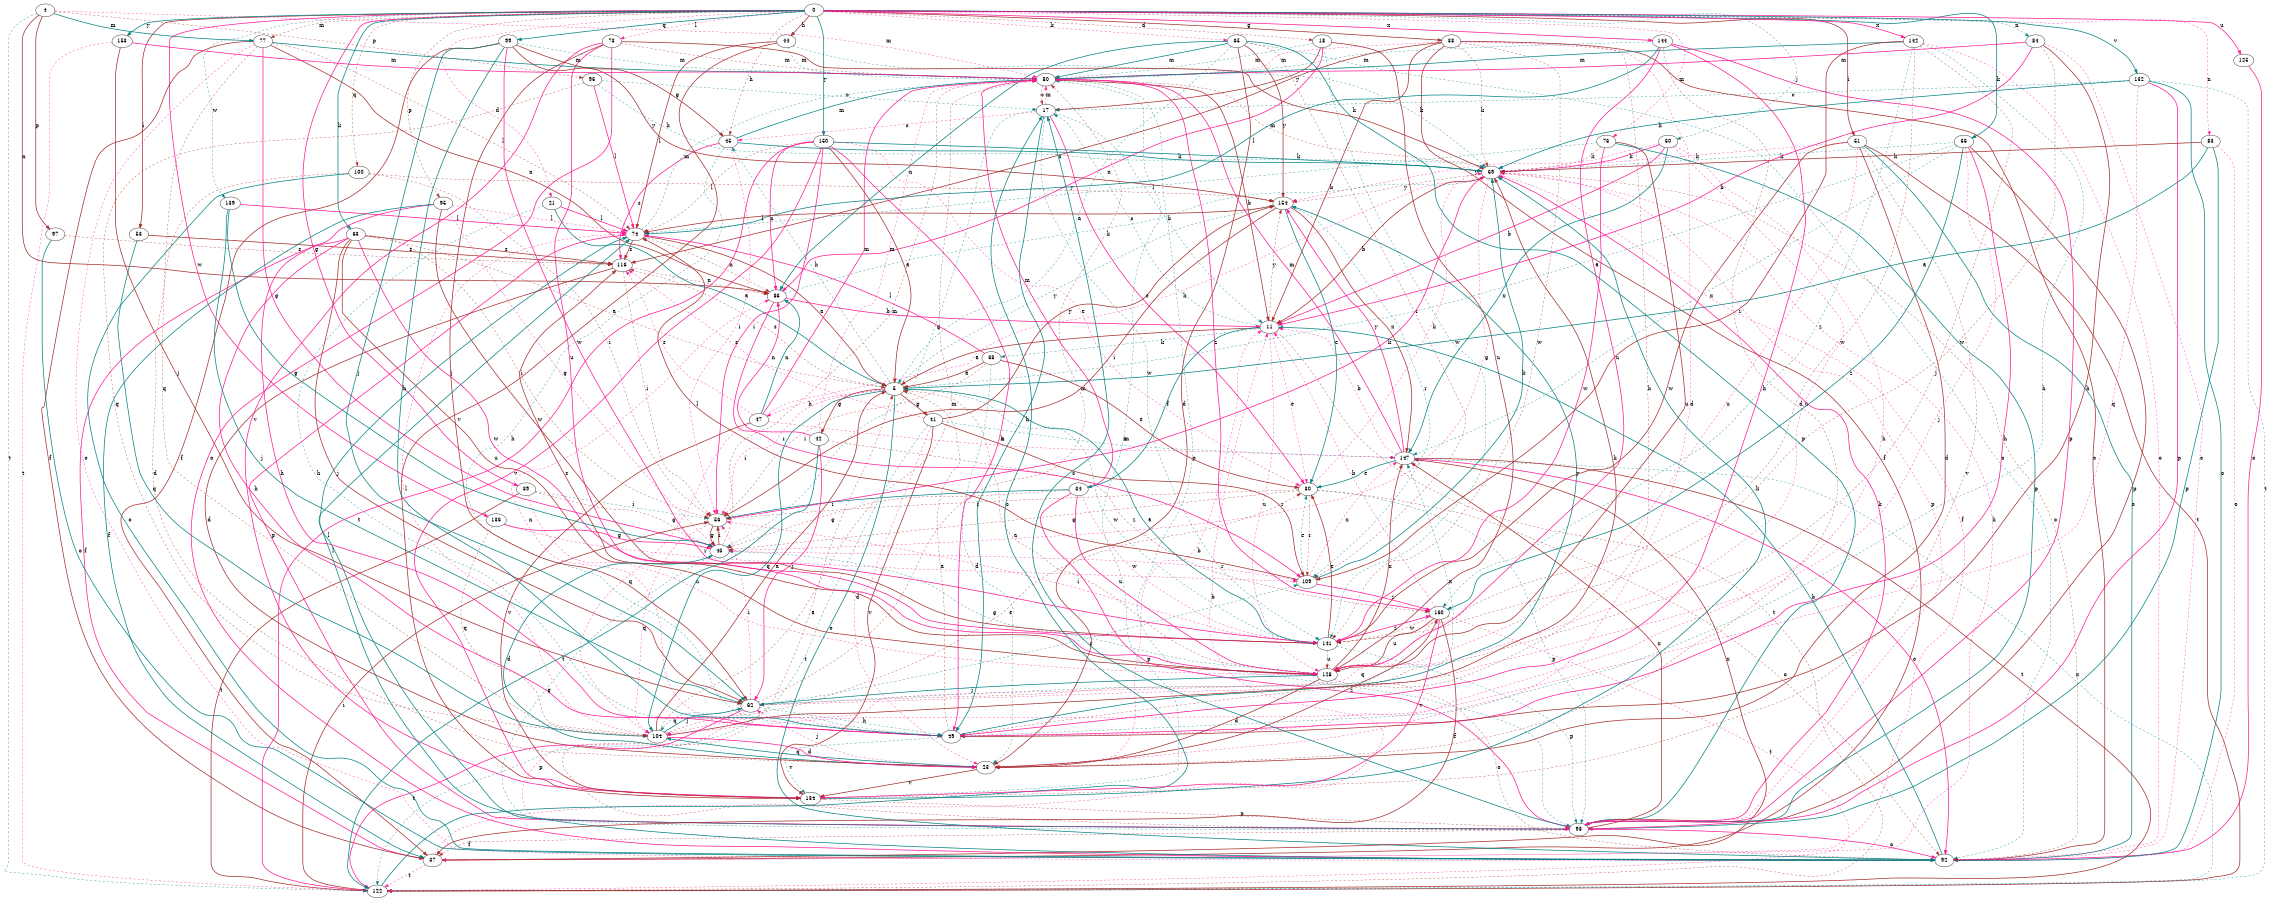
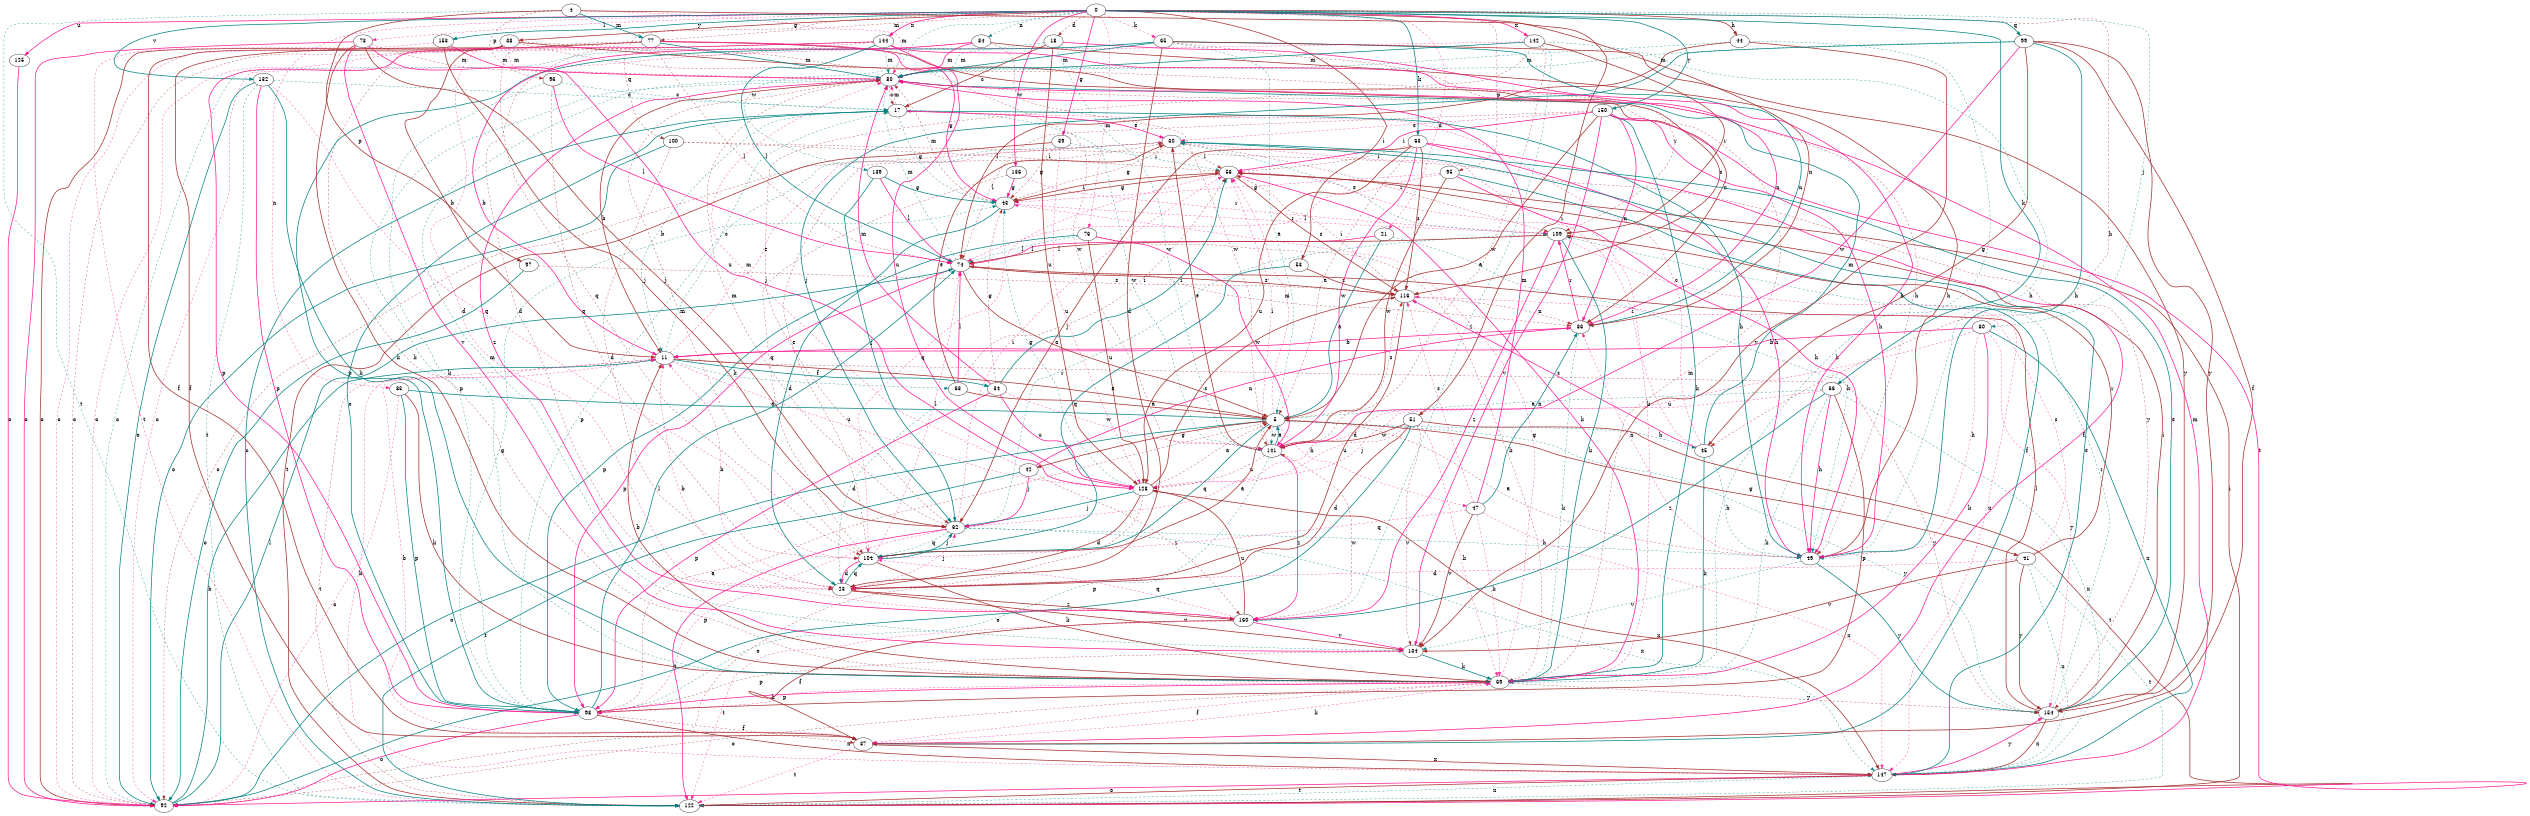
edge "18" -> "17": label "y" -> "c"
edge "144" -> "92": added, label "o"
edge "17" -> "45": reversed
edge "56" -> "116": added, label "s"
